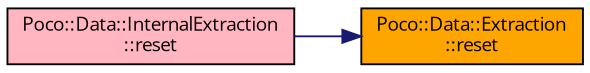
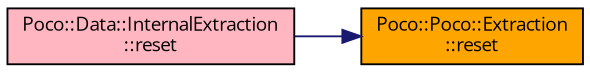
node "Poco::Data::Extraction ::reset": label "Poco::Data::Extraction ::reset" -> "Poco::Poco::Extraction ::reset"
